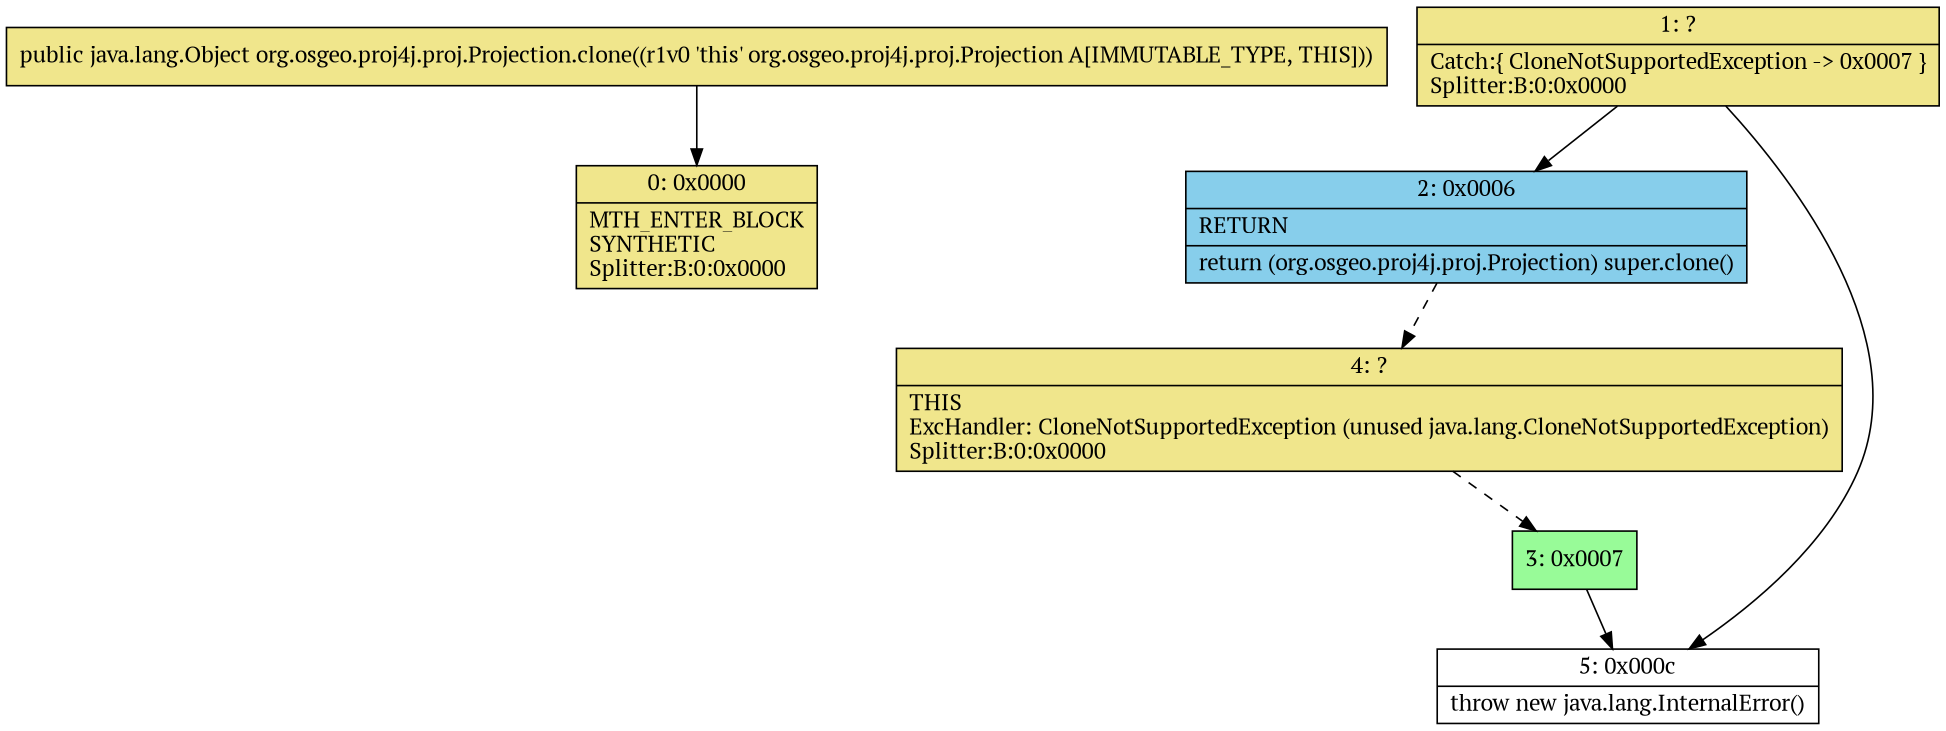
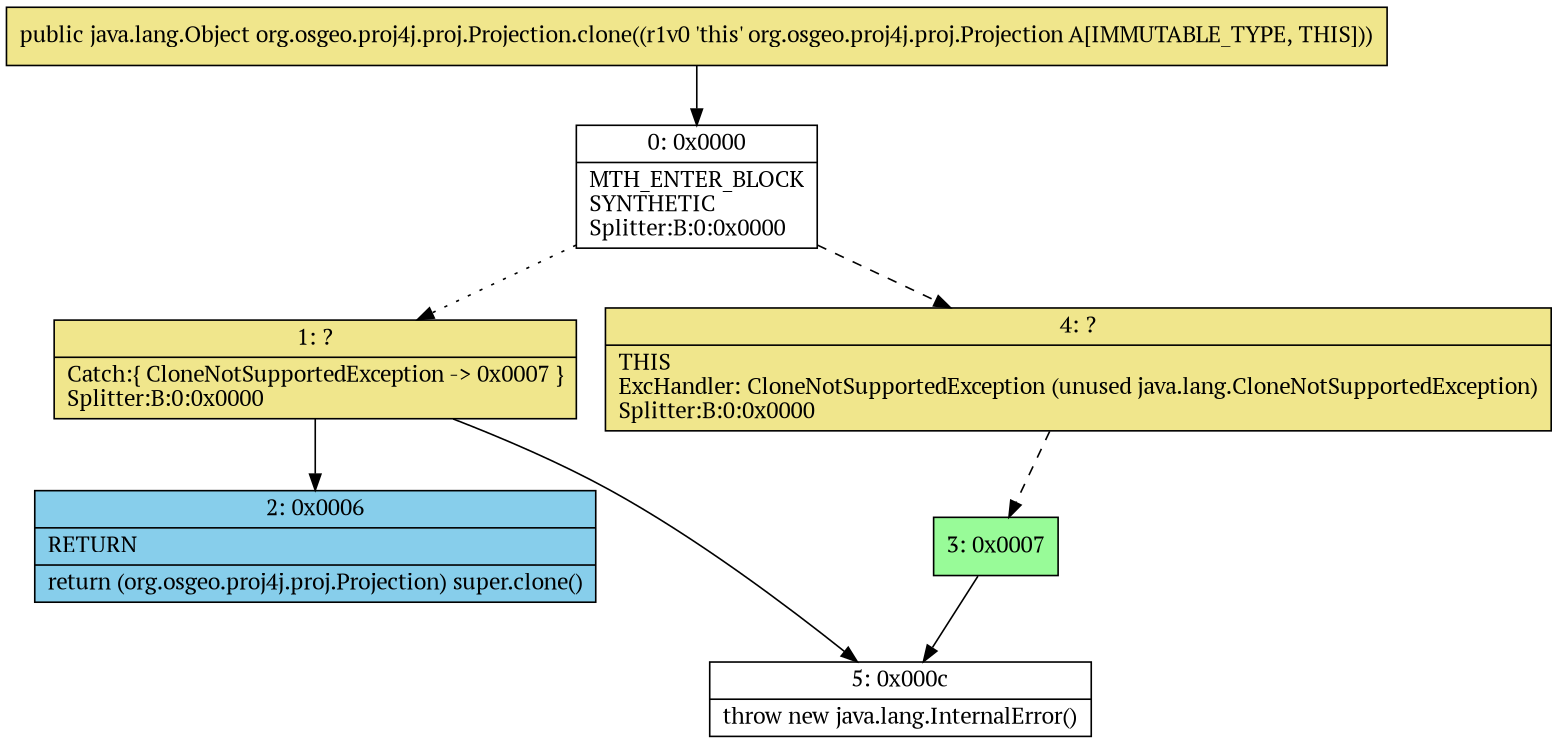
node "0: 0x0000": fillcolor khaki -> white
edge "0: 0x0000" -> "1: ?": added
edge "2: 0x0006" -> "4: ?": now "0: 0x0000" -> "4: ?"
